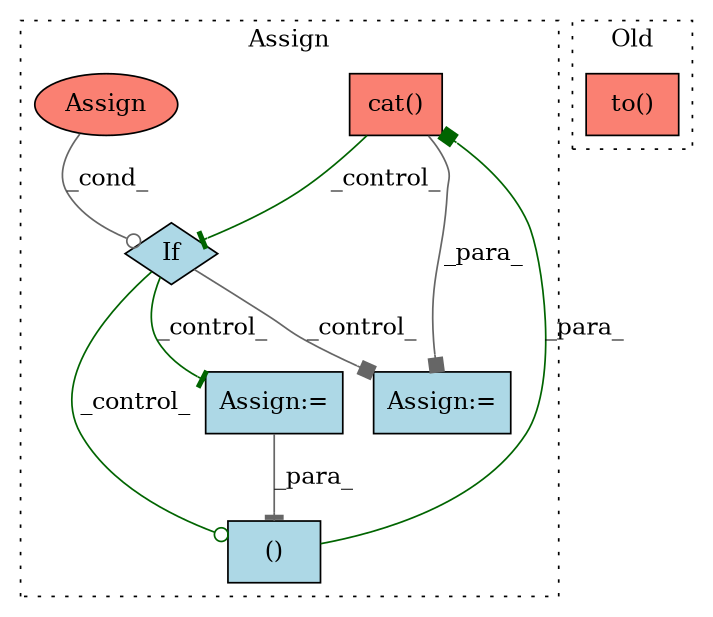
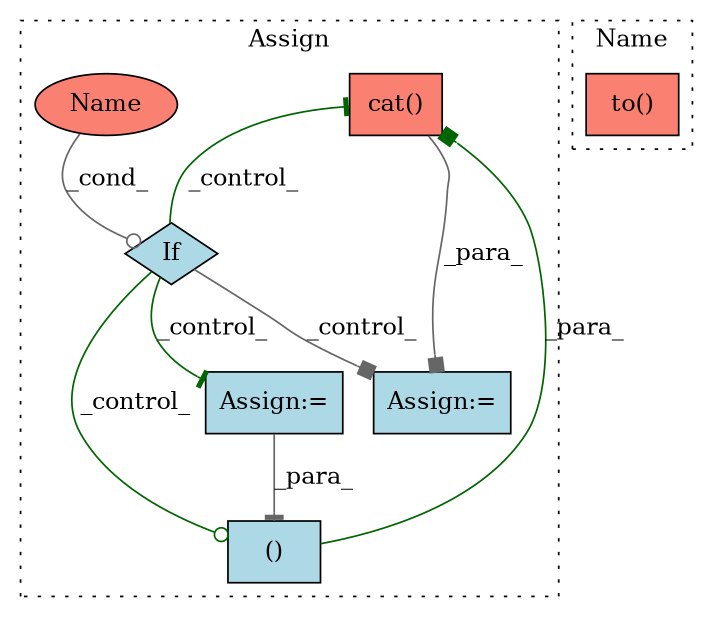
cluster "Old": label "Old" -> "Name"
node "Assign": label "Assign" -> "Name"
edge "cat()" -> "If": reversed
